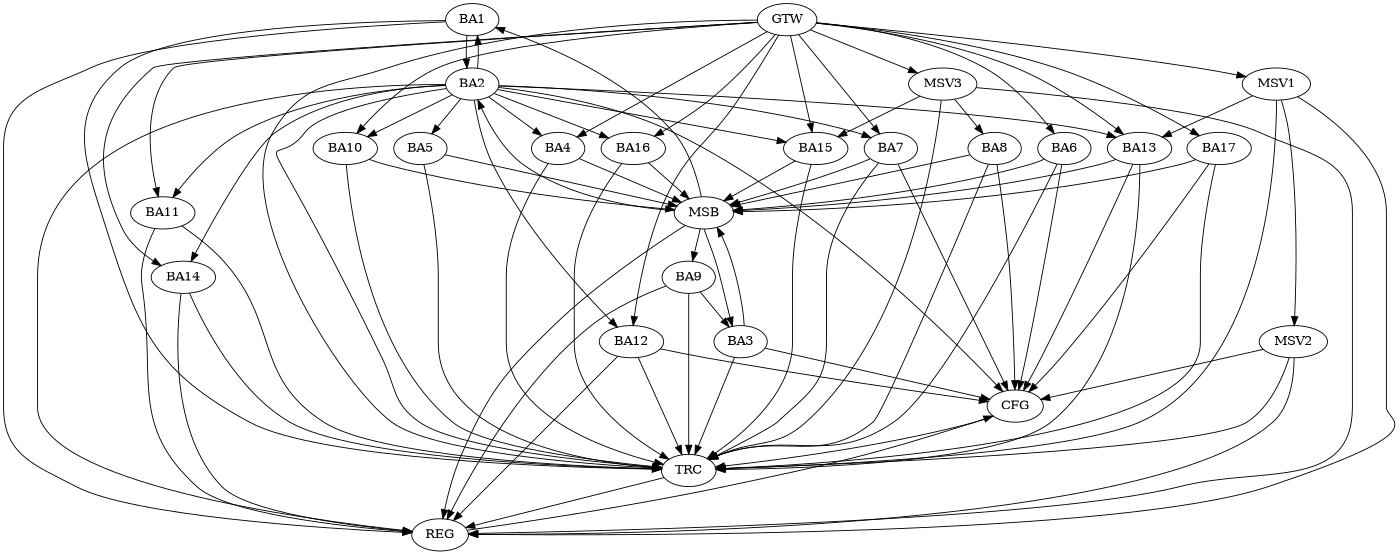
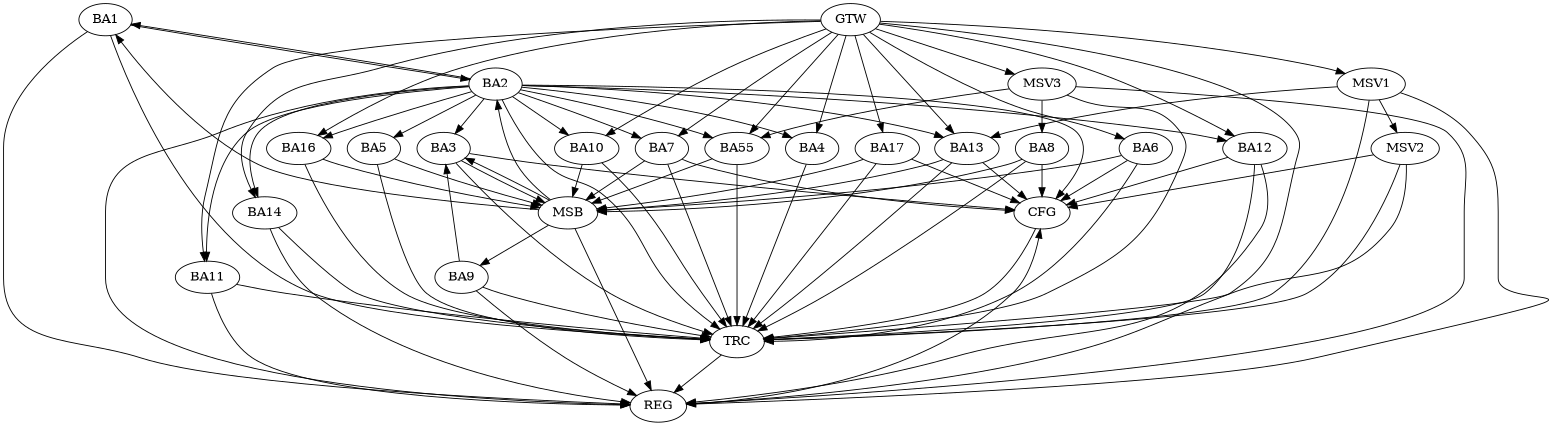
edge "BA2" -> "BA3": added
node "BA15": label "BA15" -> "BA55"
edge "BA4" -> "MSB": removed
